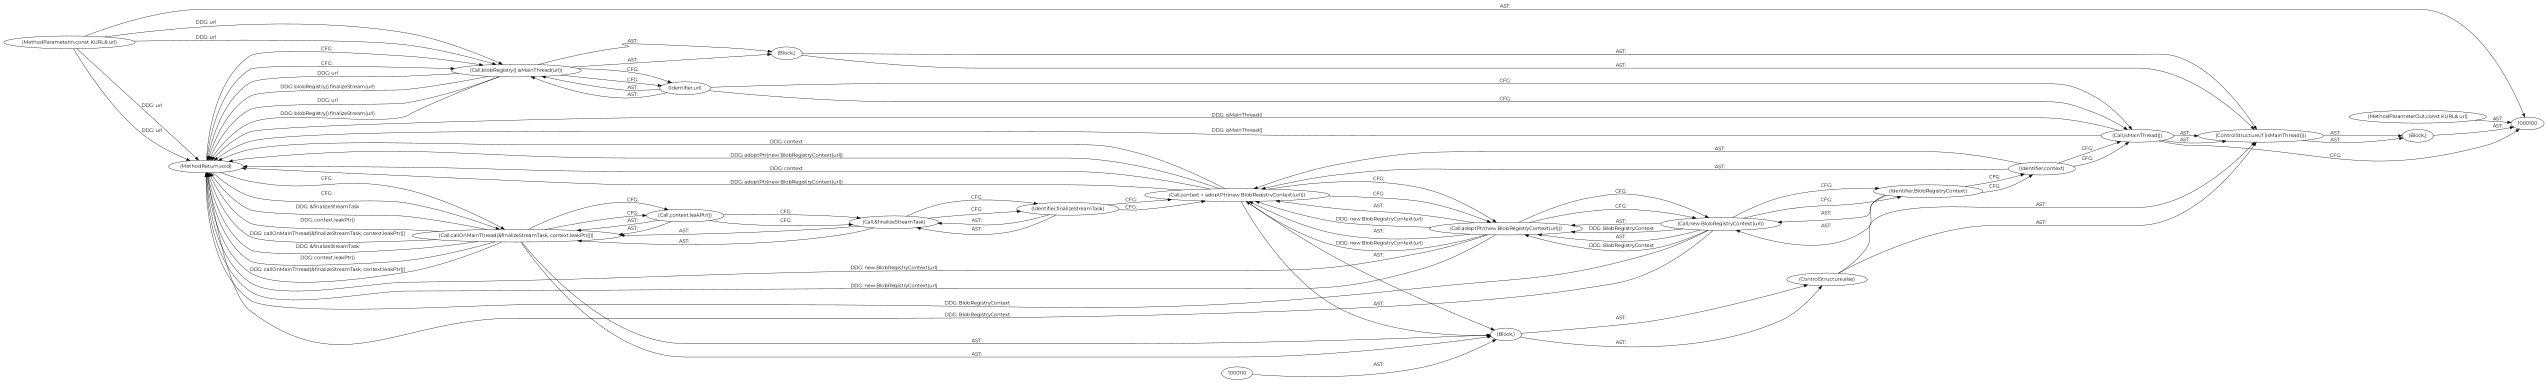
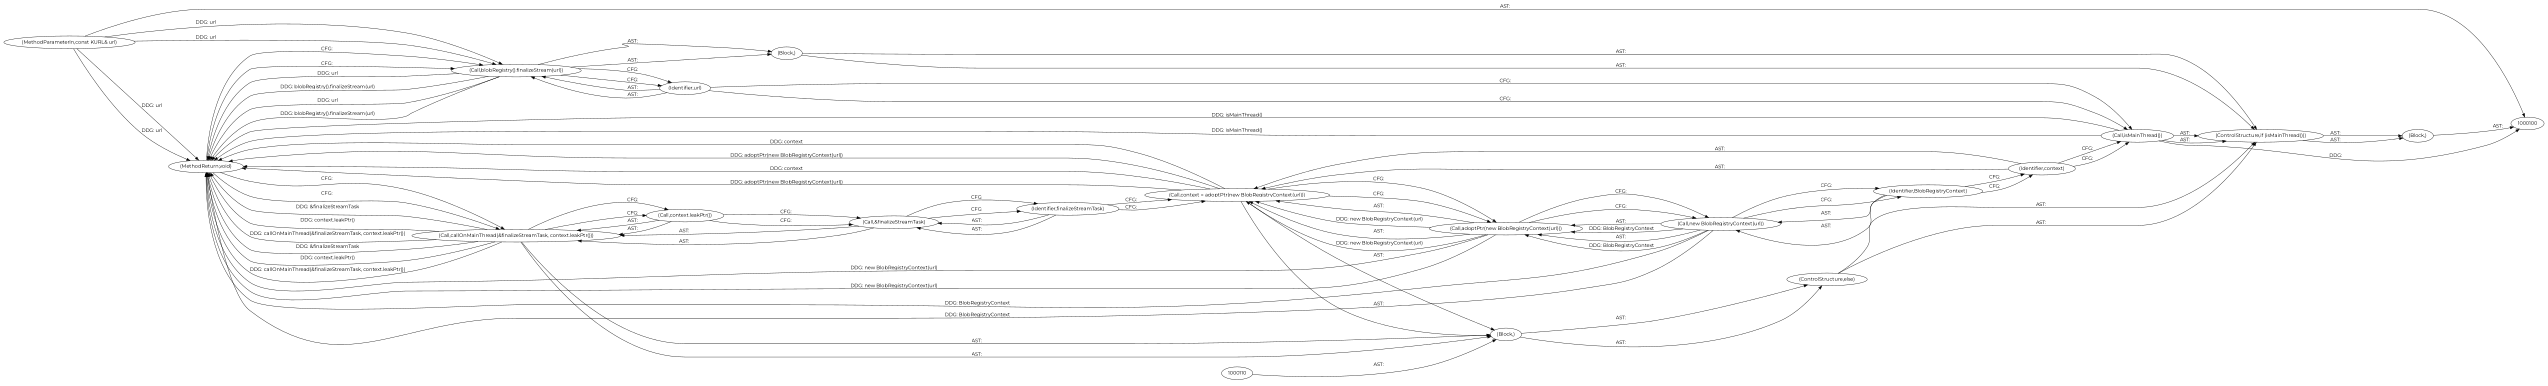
node "(Call,blobRegistry().isMainThread(url))": label "(Call,blobRegistry().isMainThread(url))" -> "(Call,blobRegistry().finalizeStream(url))"
node "(MethodParameterOut,const KURL& url)": removed
edge "(Call,isMainThread())" -> "1000100": label "CFG: " -> "DDG: "
